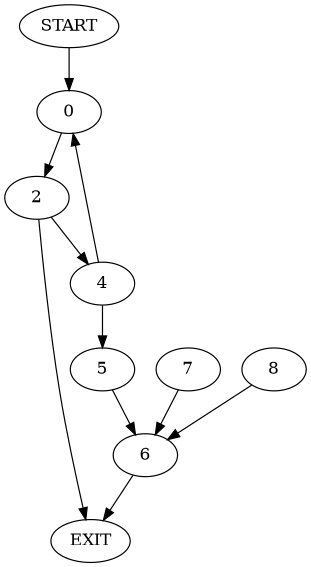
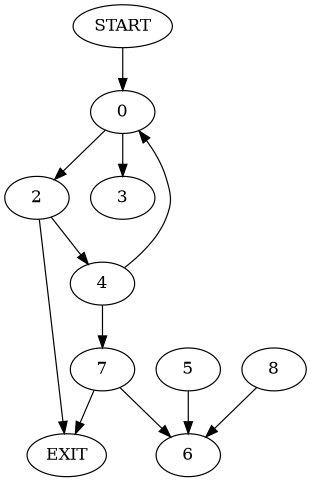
node "3": added
edge "4" -> "5": now "4" -> "7"
edge "6" -> "EXIT": now "7" -> "EXIT"
